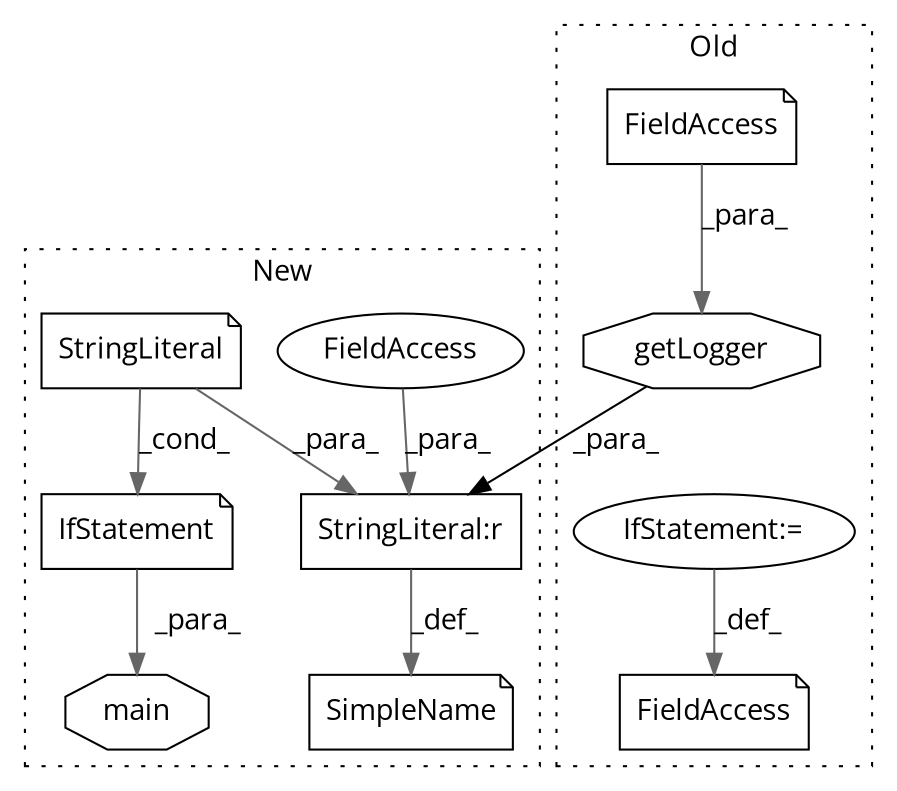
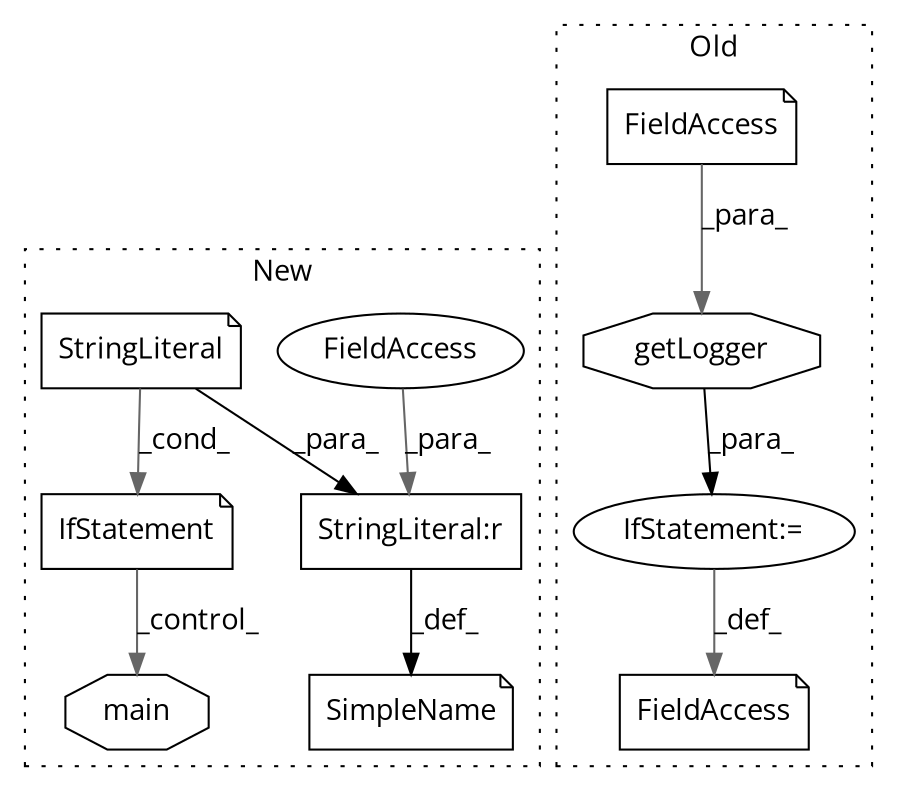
edge "getLogger" -> "StringLiteral:r": now "getLogger" -> "IfStatement:="
edge "StringLiteral" -> "StringLiteral:r": color gray40 -> black
edge "StringLiteral:r" -> "SimpleName": color gray40 -> black
edge "IfStatement" -> "main": label "_para_" -> "_control_"
